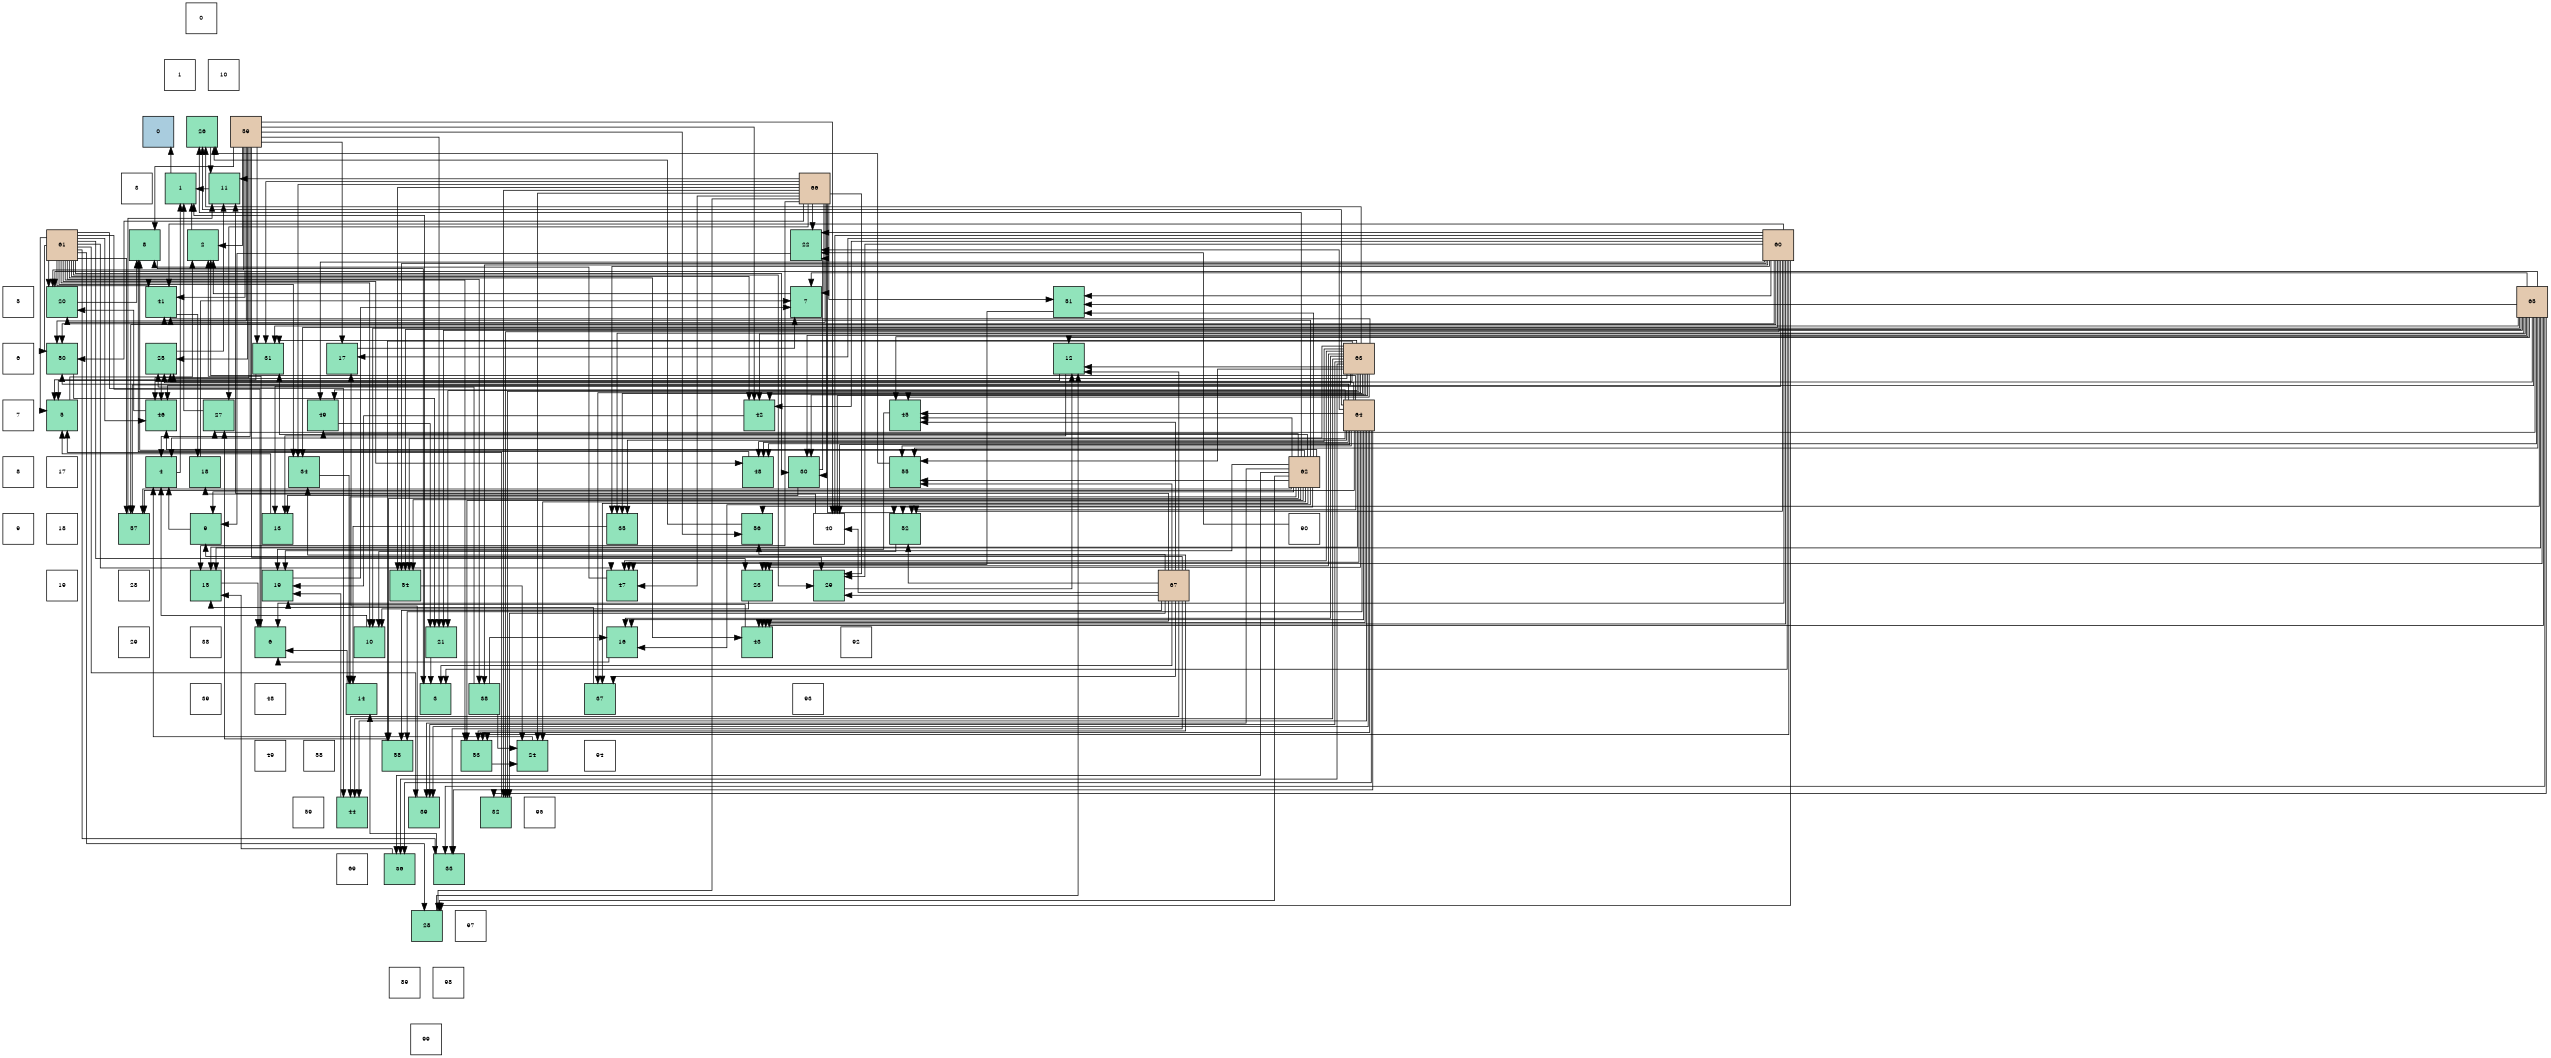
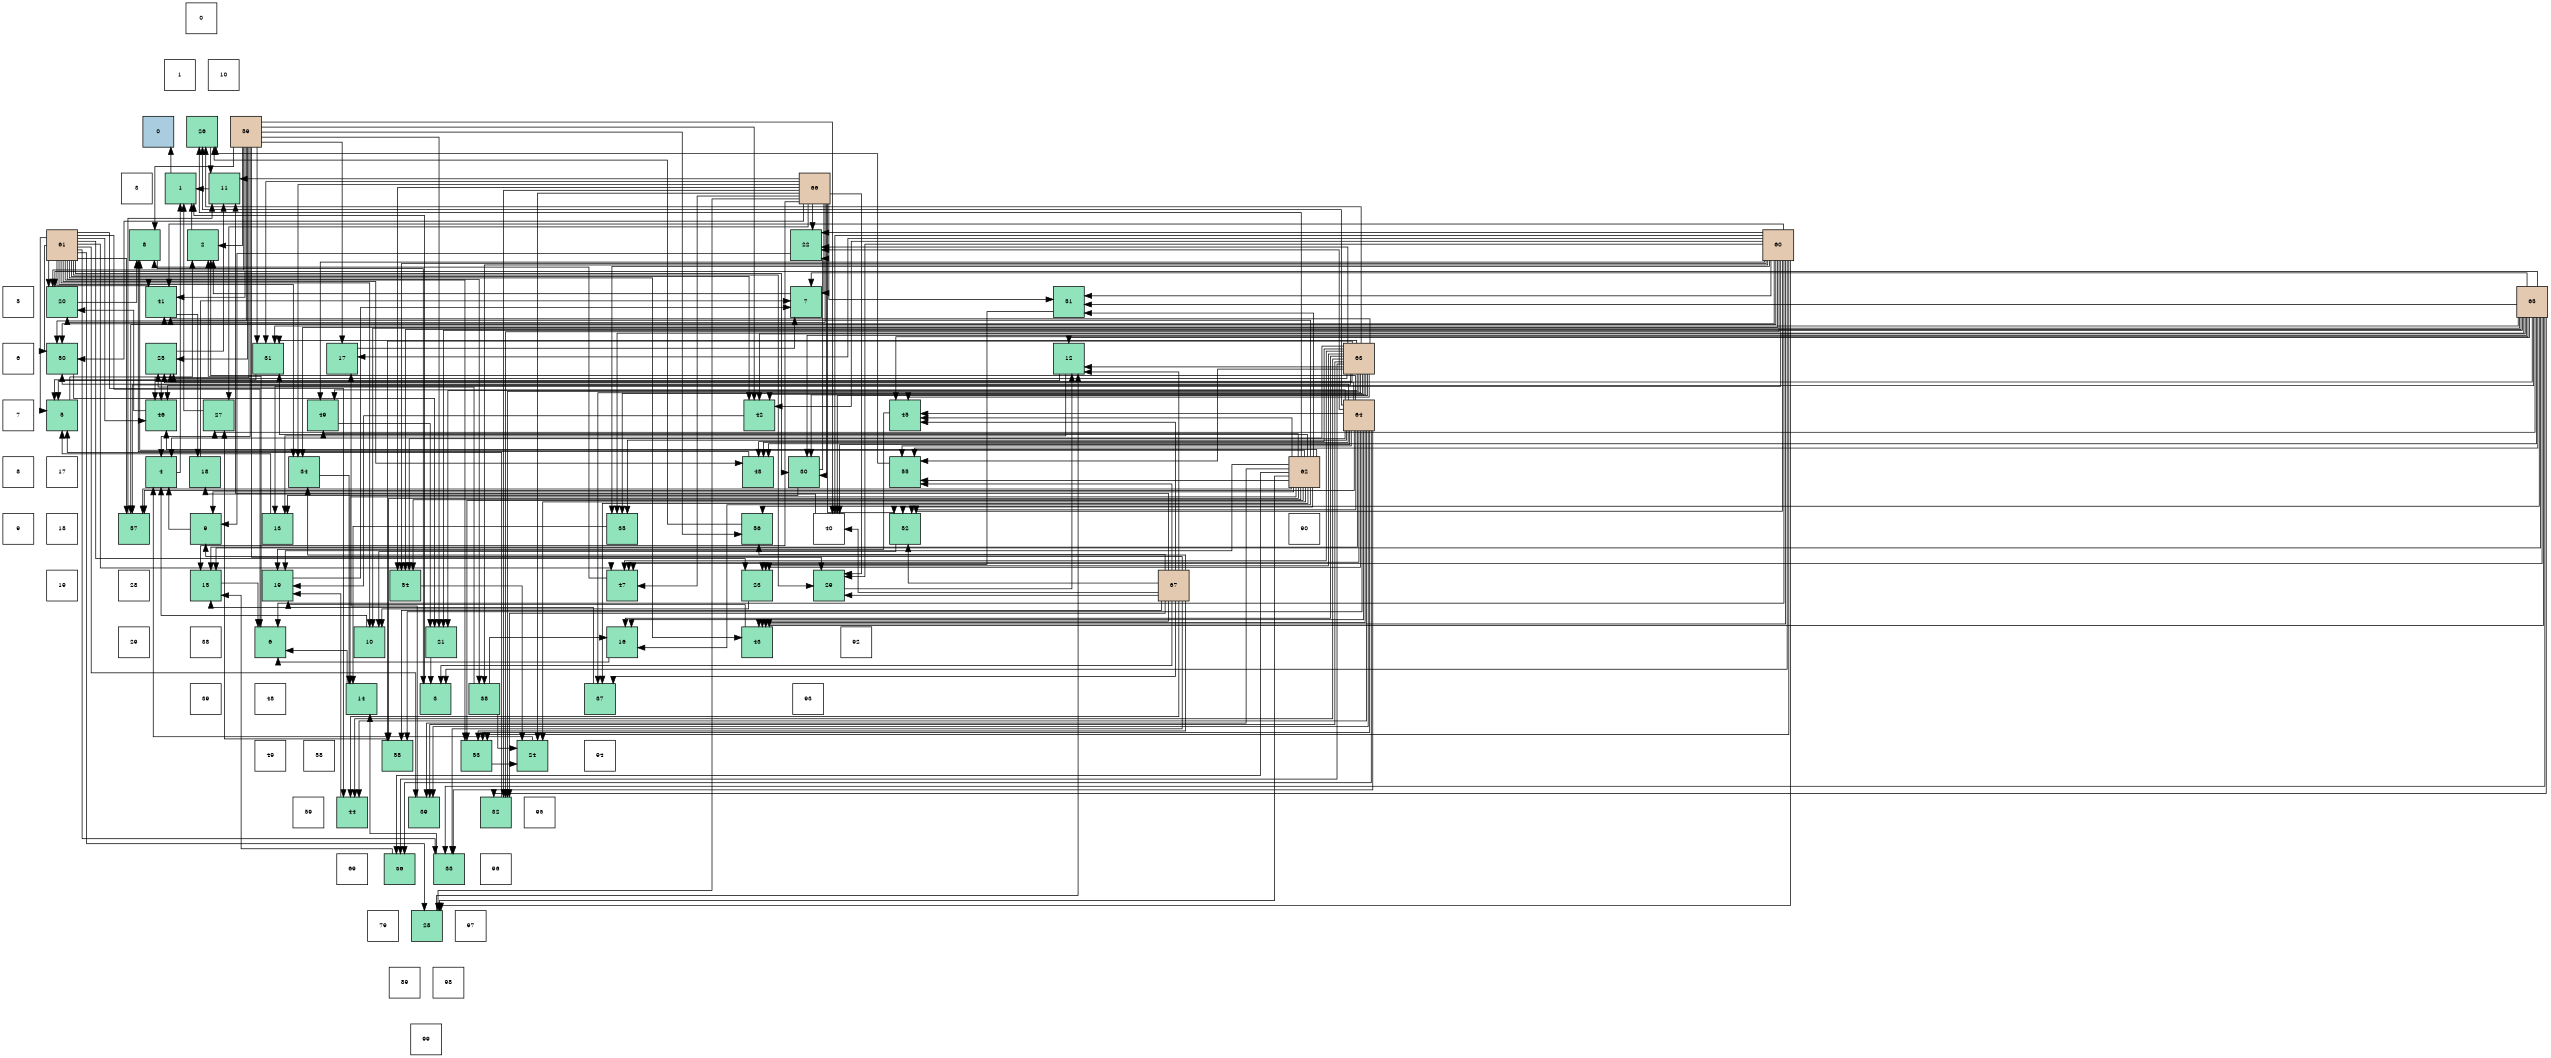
edge "90" -> "22": now "63" -> "22"
node "96": added
node "79": added
